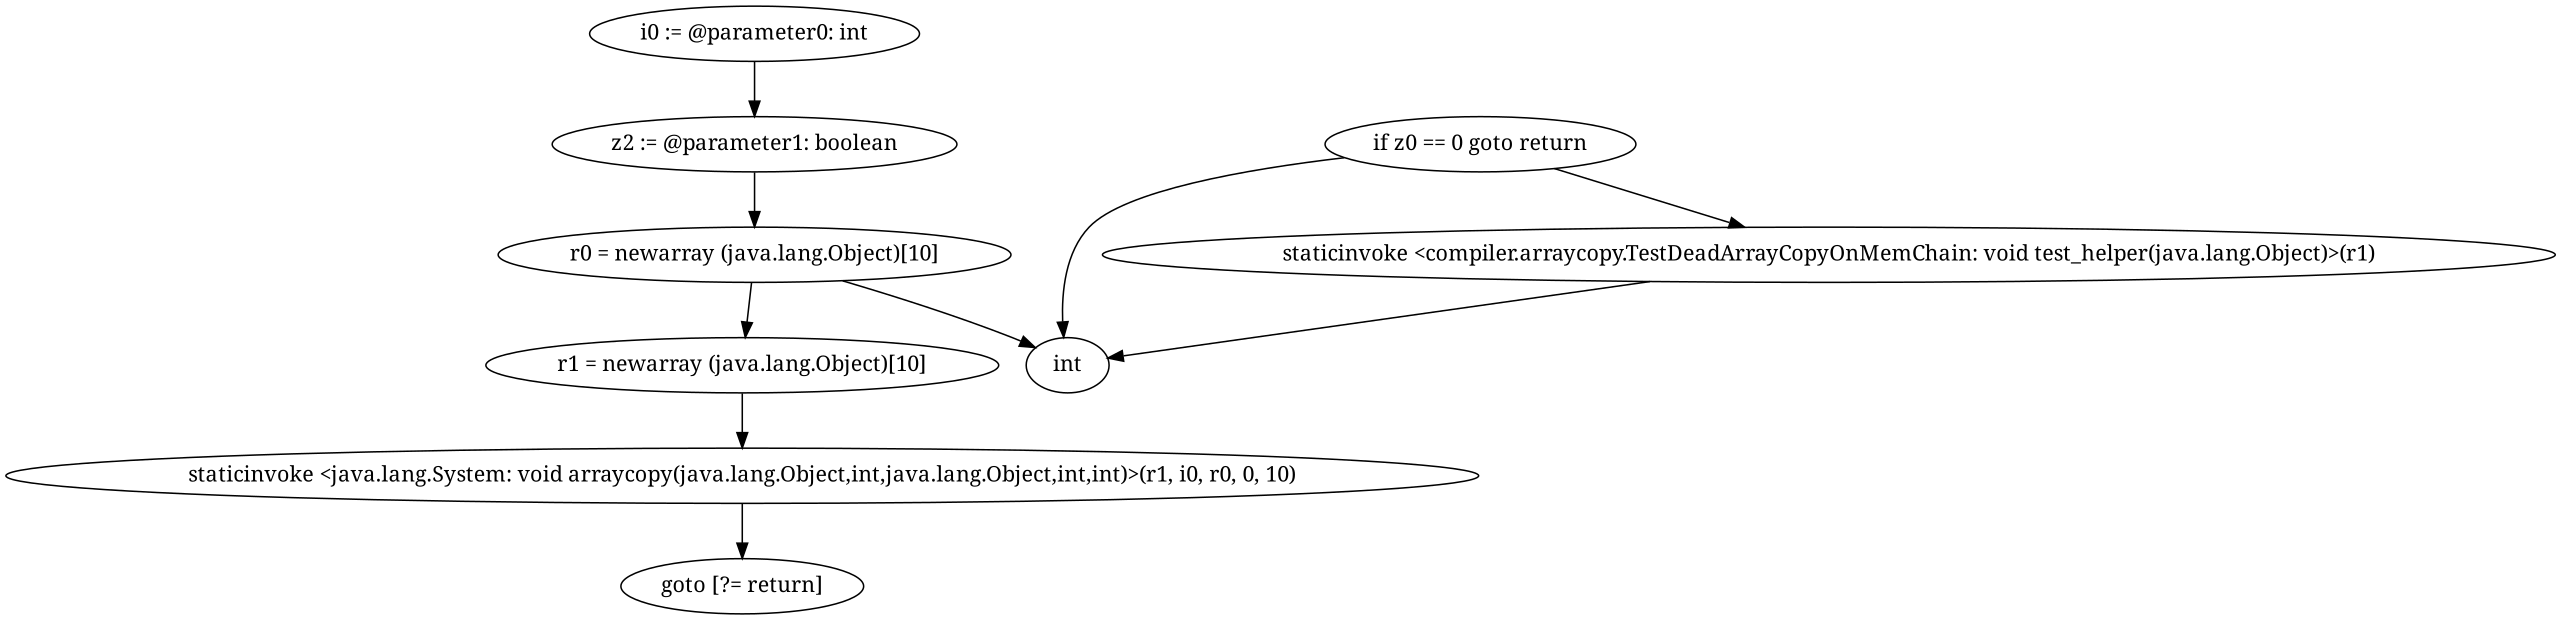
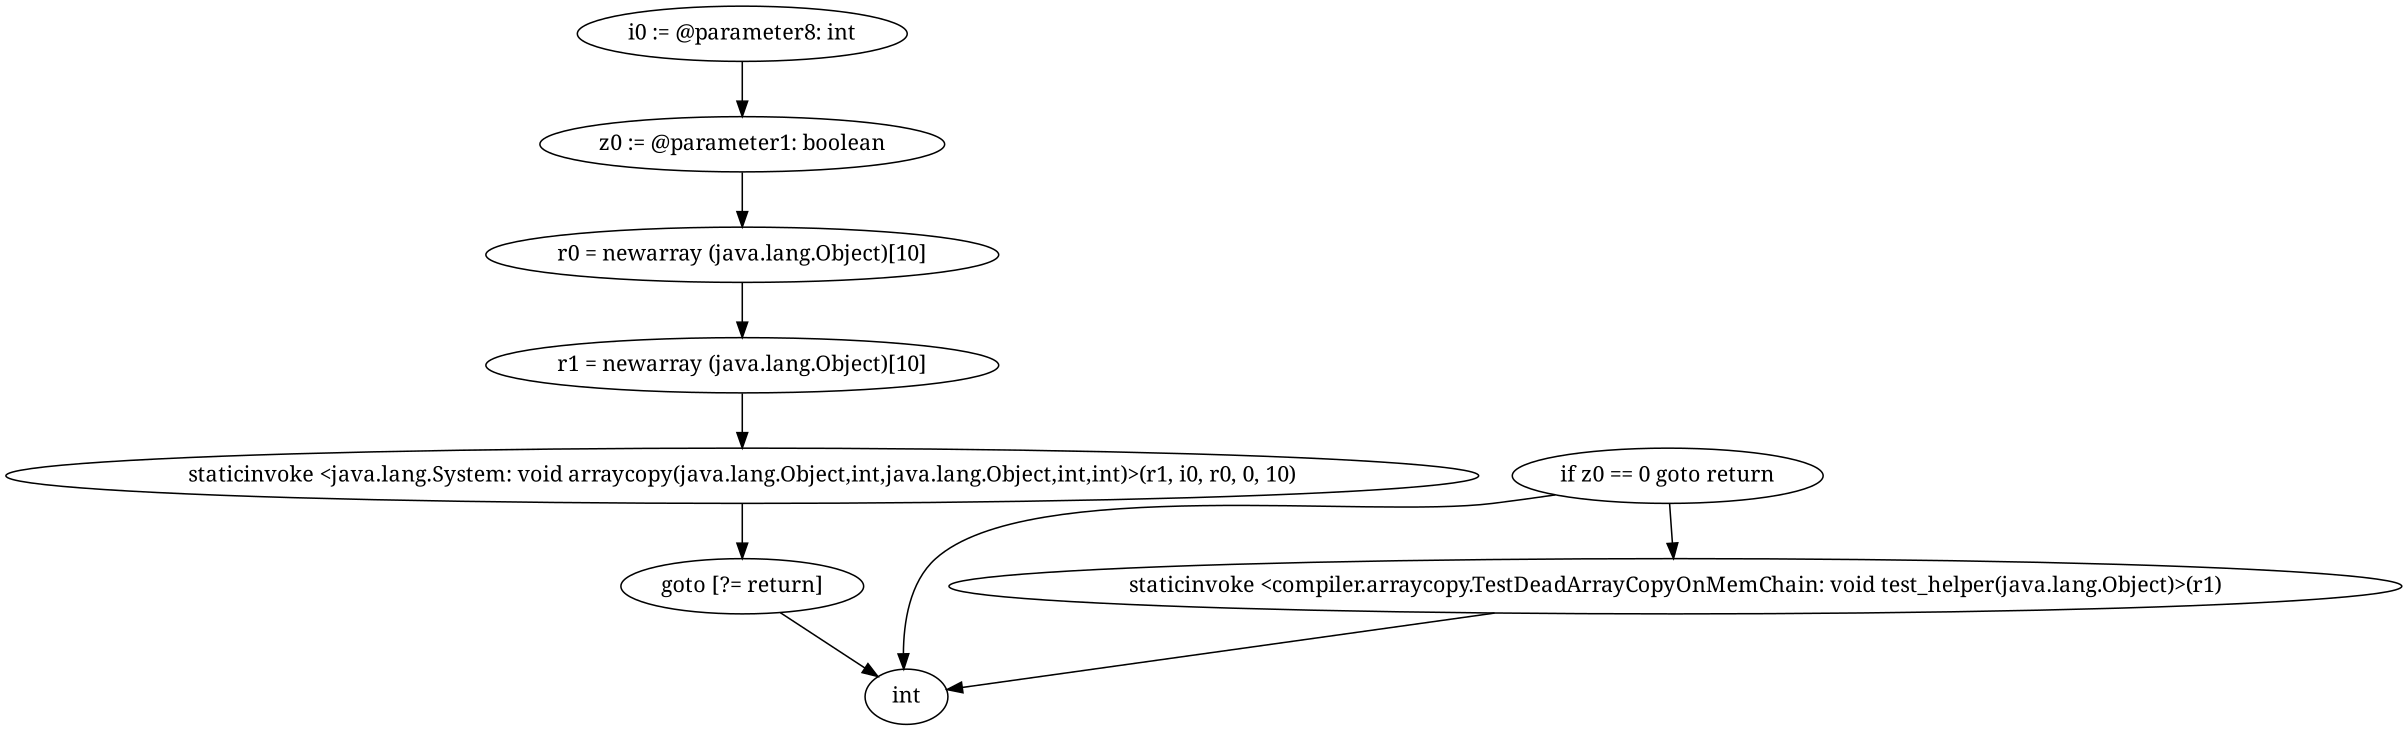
node "i0 := @parameter0: int": label "i0 := @parameter0: int" -> "i0 := @parameter8: int"
node "z2 := @parameter1: boolean": label "z2 := @parameter1: boolean" -> "z0 := @parameter1: boolean"
edge "r0 = newarray (java.lang.Object)[10]" -> "int": now "goto [?= return]" -> "int"
